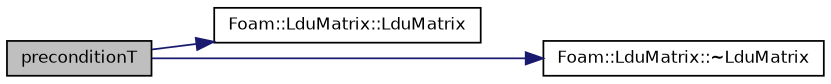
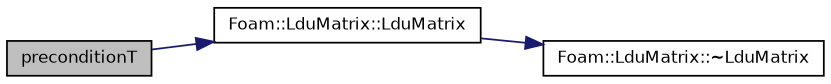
edge "preconditionT" -> "Foam::LduMatrix::~LduMatrix": now "Foam::LduMatrix::LduMatrix" -> "Foam::LduMatrix::~LduMatrix"
